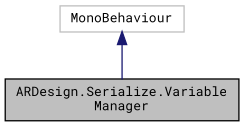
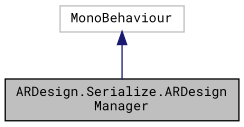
node "ARDesign.Serialize.Variable Manager": label "ARDesign.Serialize.Variable Manager" -> "ARDesign.Serialize.ARDesign Manager"
